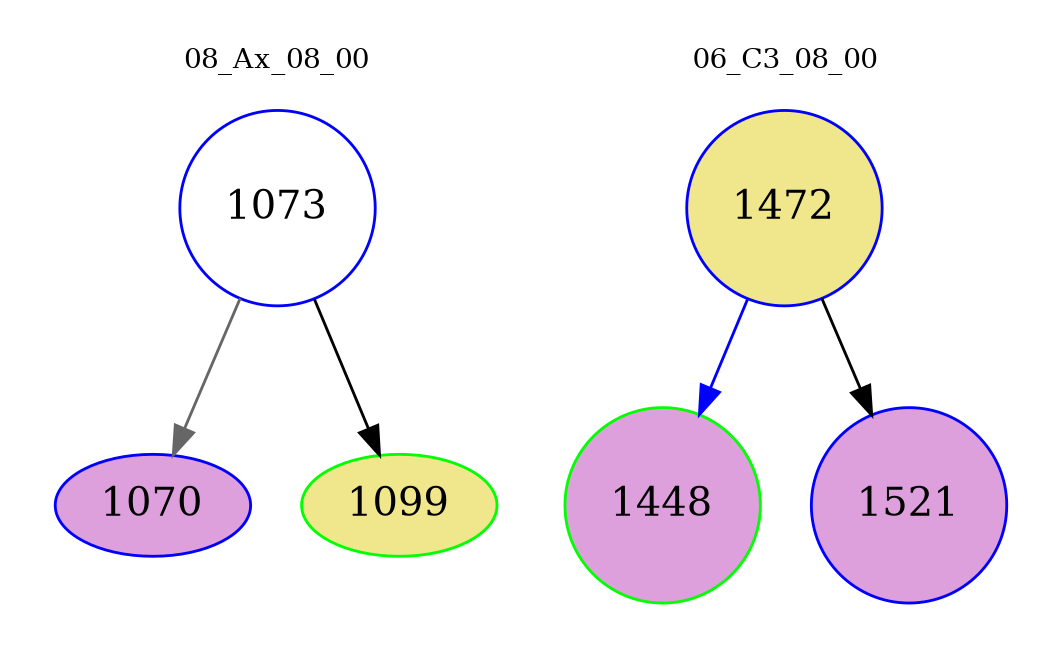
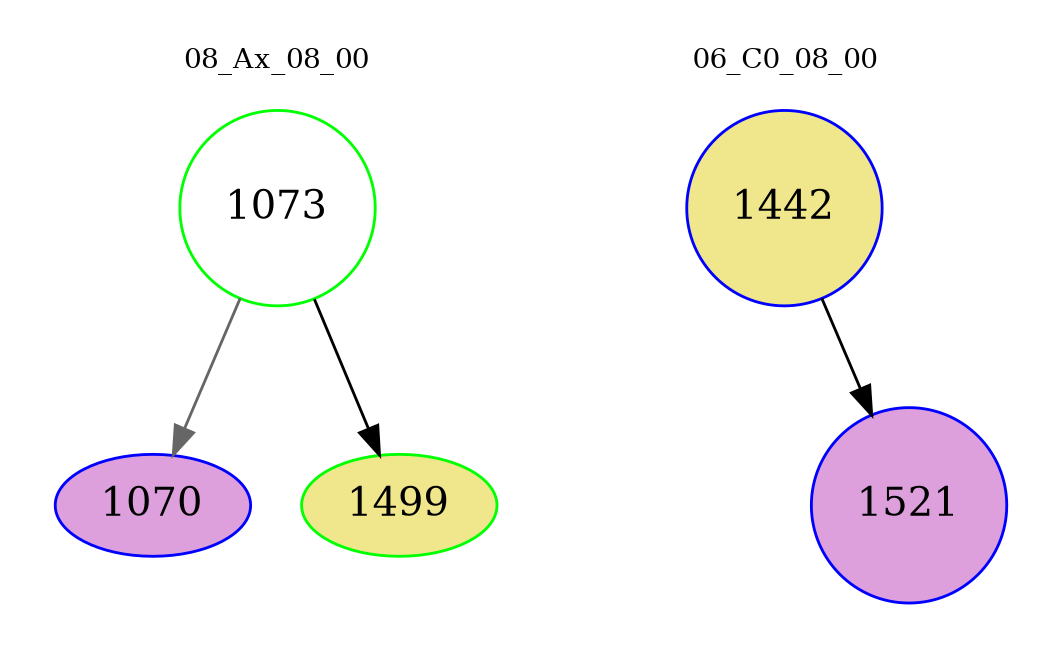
cluster "06_C3_08_00": label "06_C3_08_00" -> "06_C0_08_00"
node "1073": color blue -> green
node "1472": label "1472" -> "1442"
node "1099": label "1099" -> "1499"
node "1448": removed
